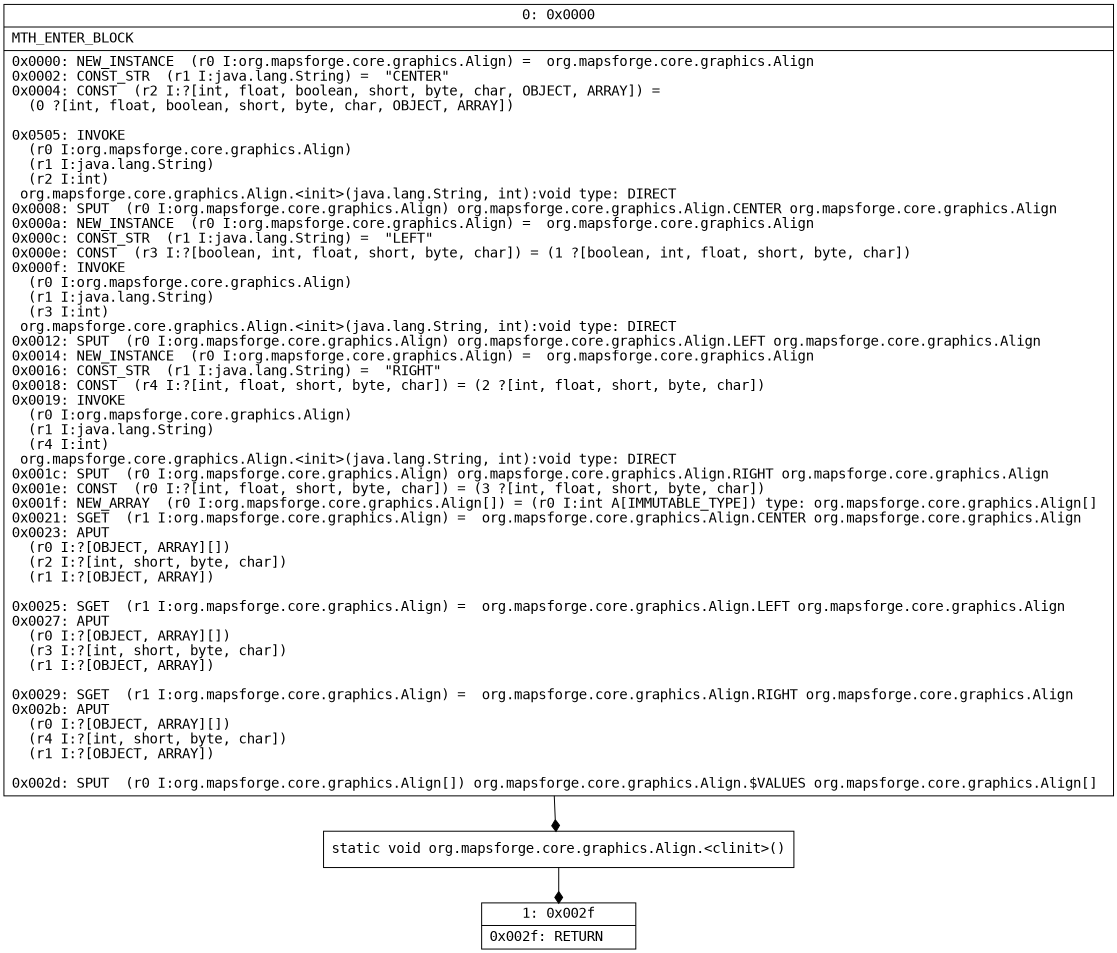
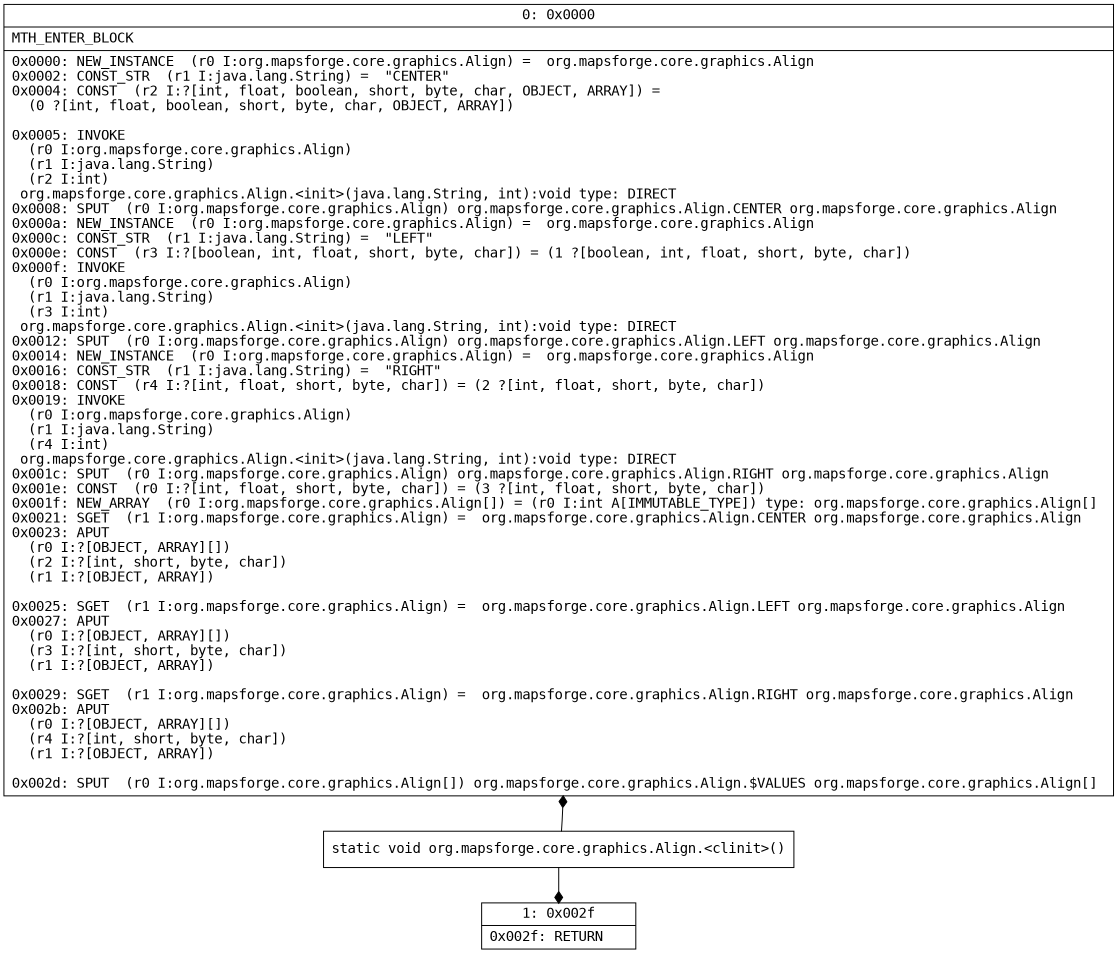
node "0: 0x0000": text "0x0505: INVOKE" -> "0x0005: INVOKE"
edge "0: 0x0000" -> "static void org.mapsforge.core.graphics.Align.<clinit>()": reversed
